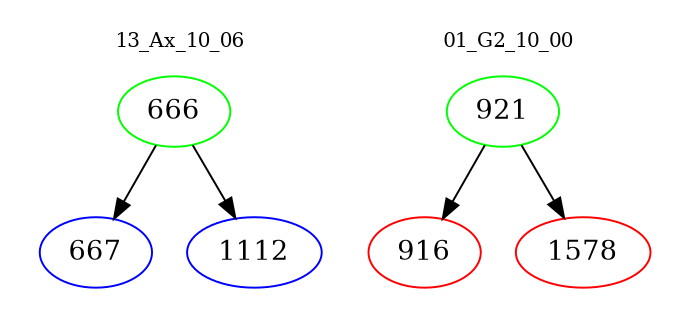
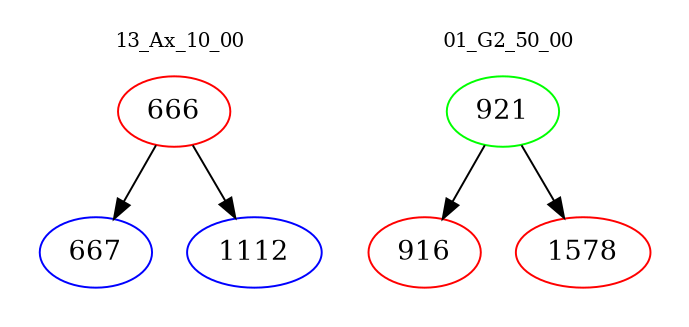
cluster "13_Ax_10_06": label "13_Ax_10_06" -> "13_Ax_10_00"
cluster "01_G2_10_00": label "01_G2_10_00" -> "01_G2_50_00"
node "666": color green -> red
